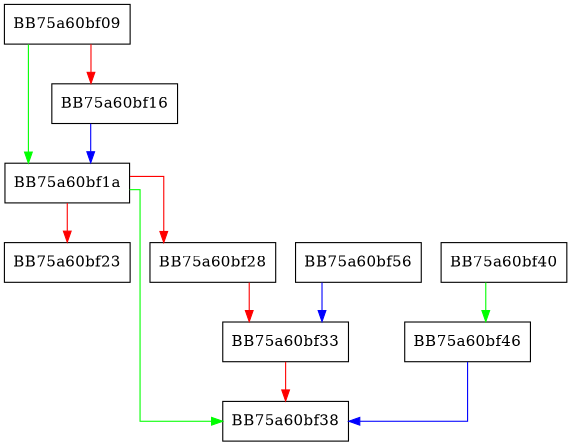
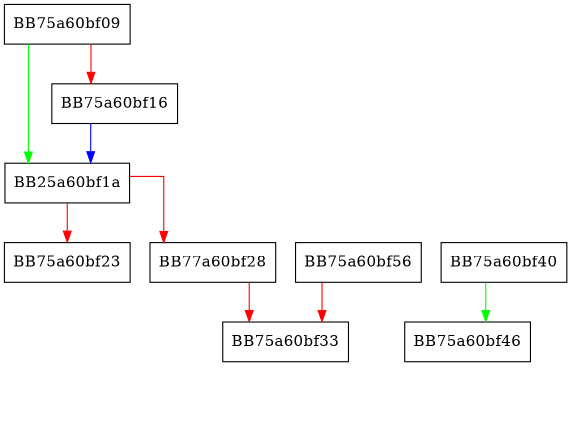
node "BB75a60bf1a": label "BB75a60bf1a" -> "BB25a60bf1a"
node "BB75a60bf28": label "BB75a60bf28" -> "BB77a60bf28"
edge "BB75a60bf56" -> "BB75a60bf33": color blue -> red
node "BB75a60bf38": removed
